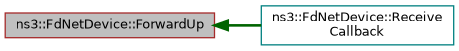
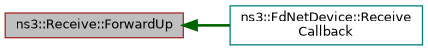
node "ns3::FdNetDevice::ForwardUp": label "ns3::FdNetDevice::ForwardUp" -> "ns3::Receive::ForwardUp"
